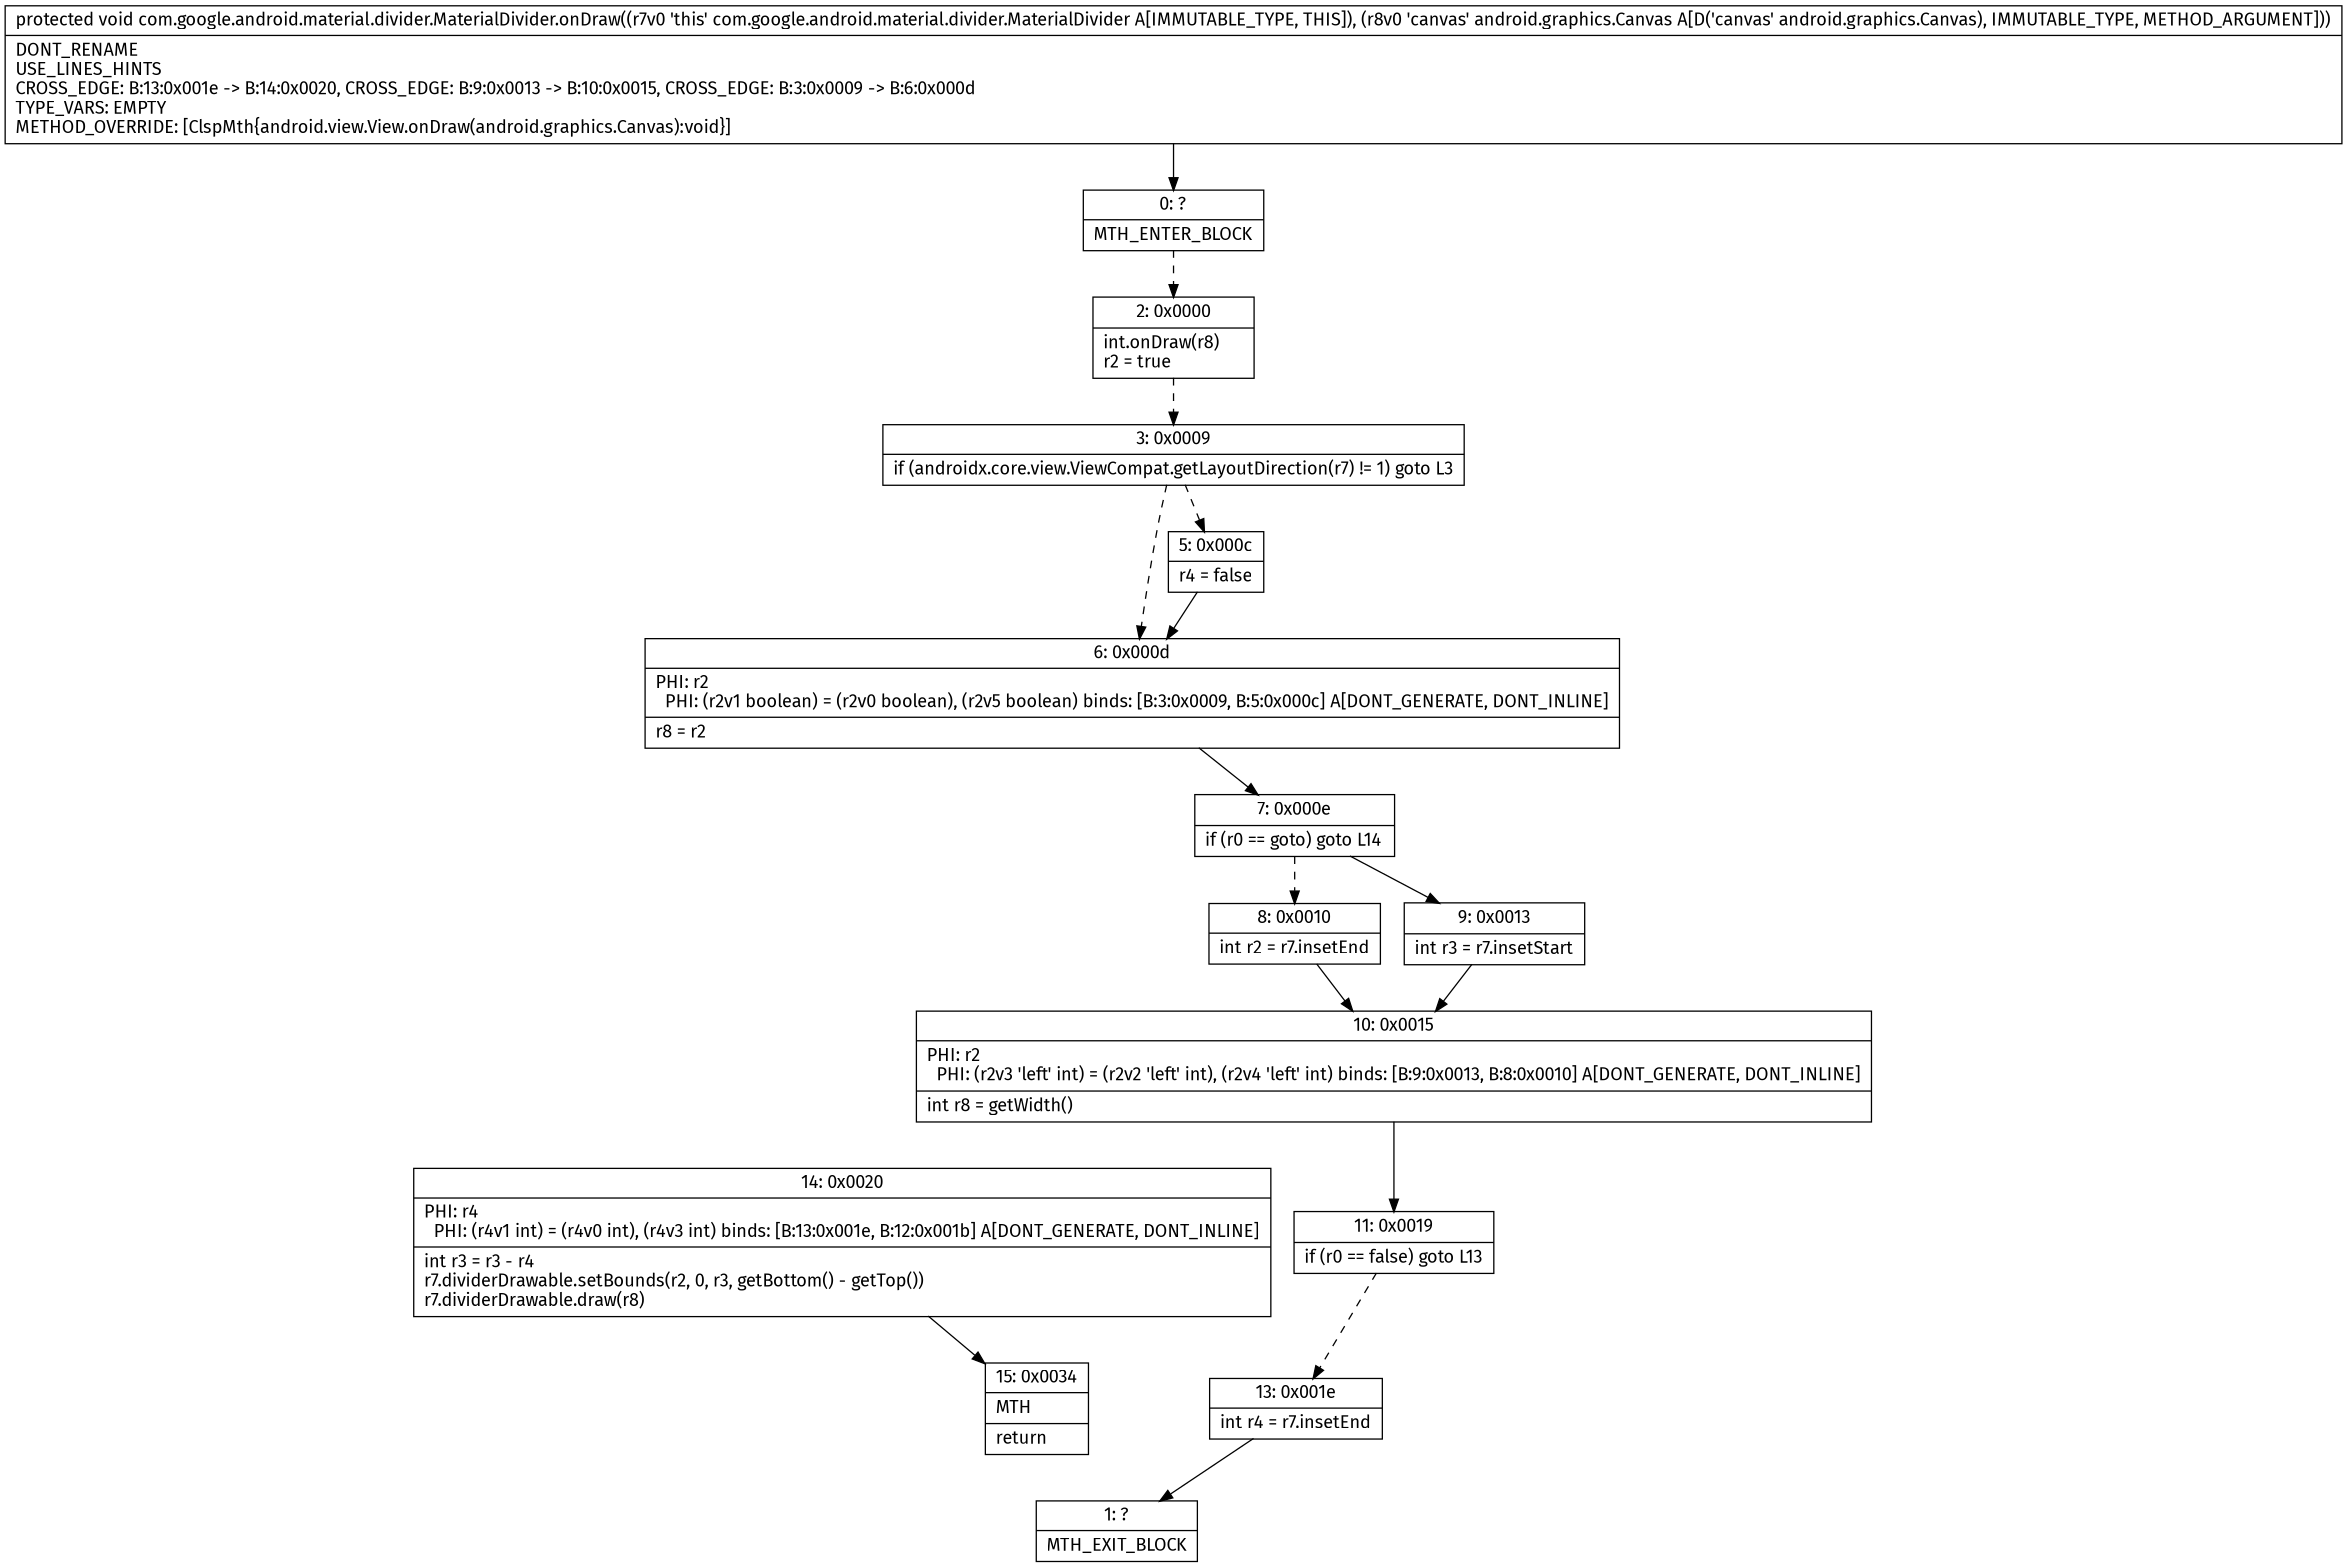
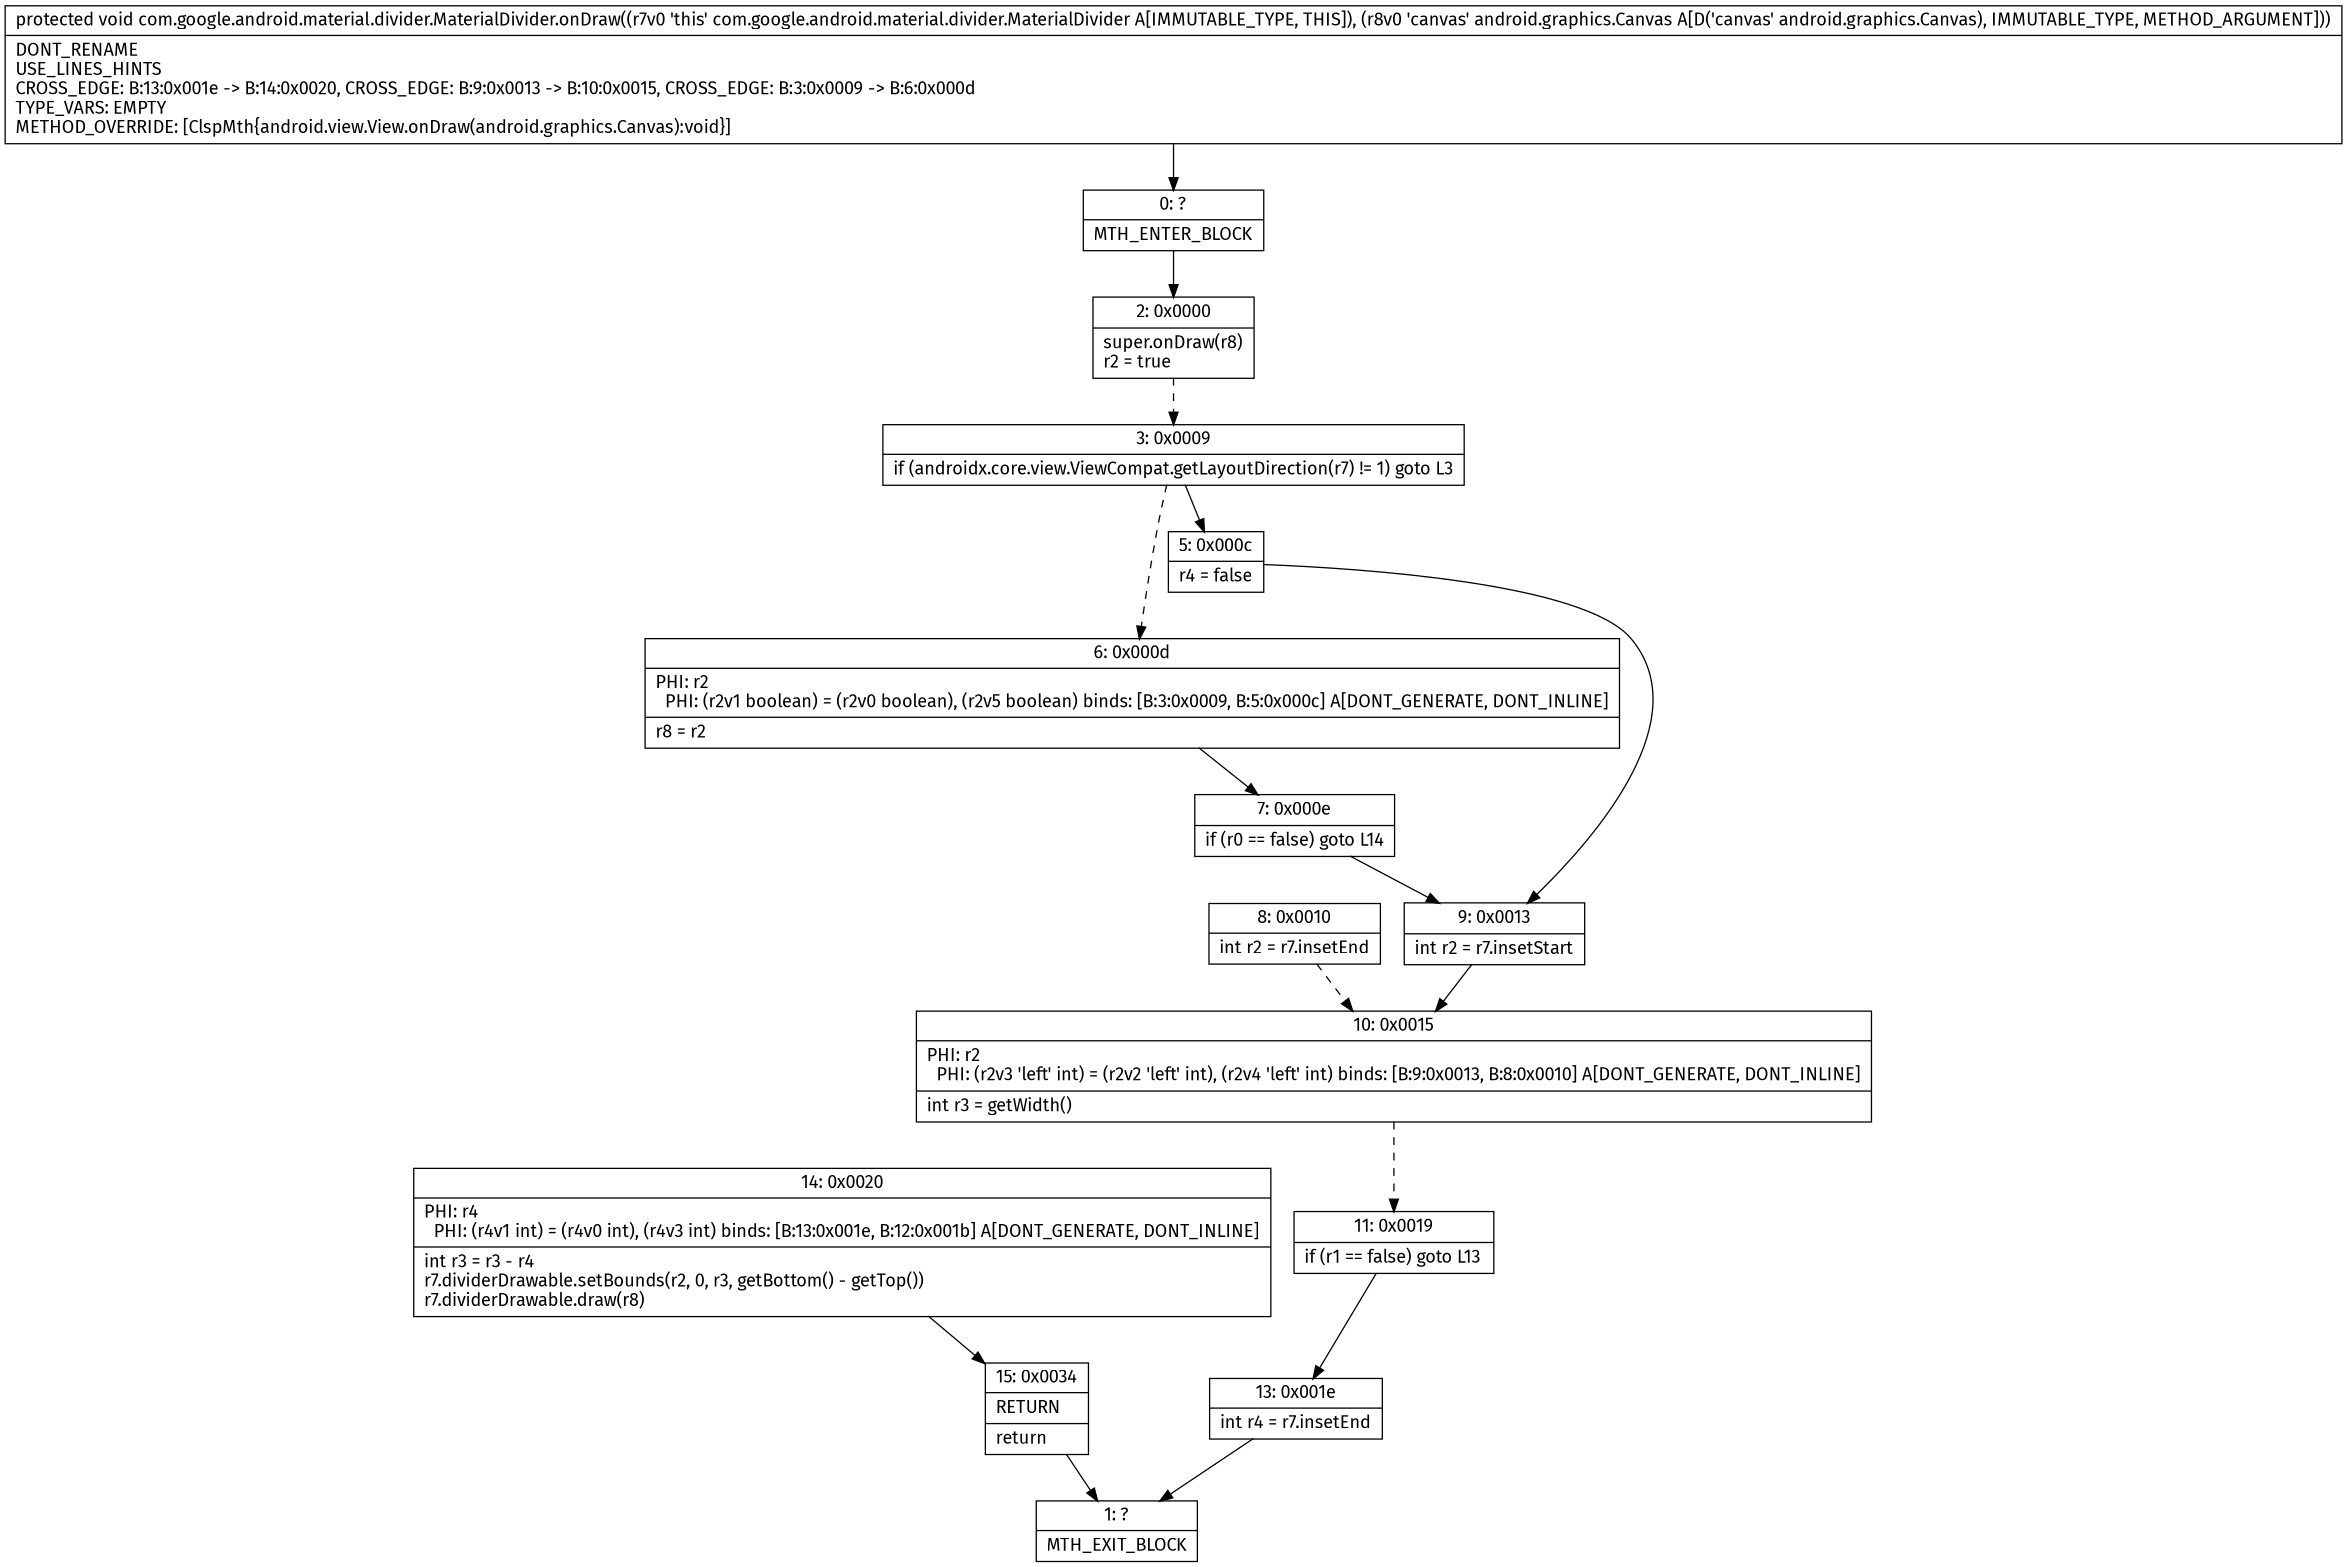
edge "0: ?" -> "2: 0x0000": style dashed -> solid
node "2: 0x0000": text "int.onDraw(r8)" -> "super.onDraw(r8)"
edge "3: 0x0009" -> "5: 0x000c": style dashed -> solid
edge "5: 0x000c" -> "6: 0x000d": now "5: 0x000c" -> "9: 0x0013"
node "7: 0x000e": text "if (r0 == goto) goto L14" -> "if (r0 == false) goto L14"
edge "7: 0x000e" -> "8: 0x0010": removed
node "9: 0x0013": text "int r3 = r7.insetStart" -> "int r2 = r7.insetStart"
edge "8: 0x0010" -> "10: 0x0015": style solid -> dashed
node "10: 0x0015": text "int r8 = getWidth()" -> "int r3 = getWidth()"
edge "10: 0x0015" -> "11: 0x0019": style solid -> dashed
node "11: 0x0019": text "if (r0 == false) goto L13" -> "if (r1 == false) goto L13"
edge "11: 0x0019" -> "13: 0x001e": style dashed -> solid
node "15: 0x0034": text "MTH" -> "RETURN"
edge "15: 0x0034" -> "1: ?": added
